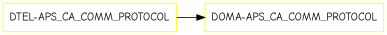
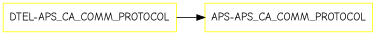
node "DOMA-APS_CA_COMM_PROTOCOL": label "DOMA-APS_CA_COMM_PROTOCOL" -> "APS-APS_CA_COMM_PROTOCOL"
